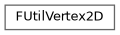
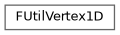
node "FUtilVertex2D": label "FUtilVertex2D" -> "FUtilVertex1D"
